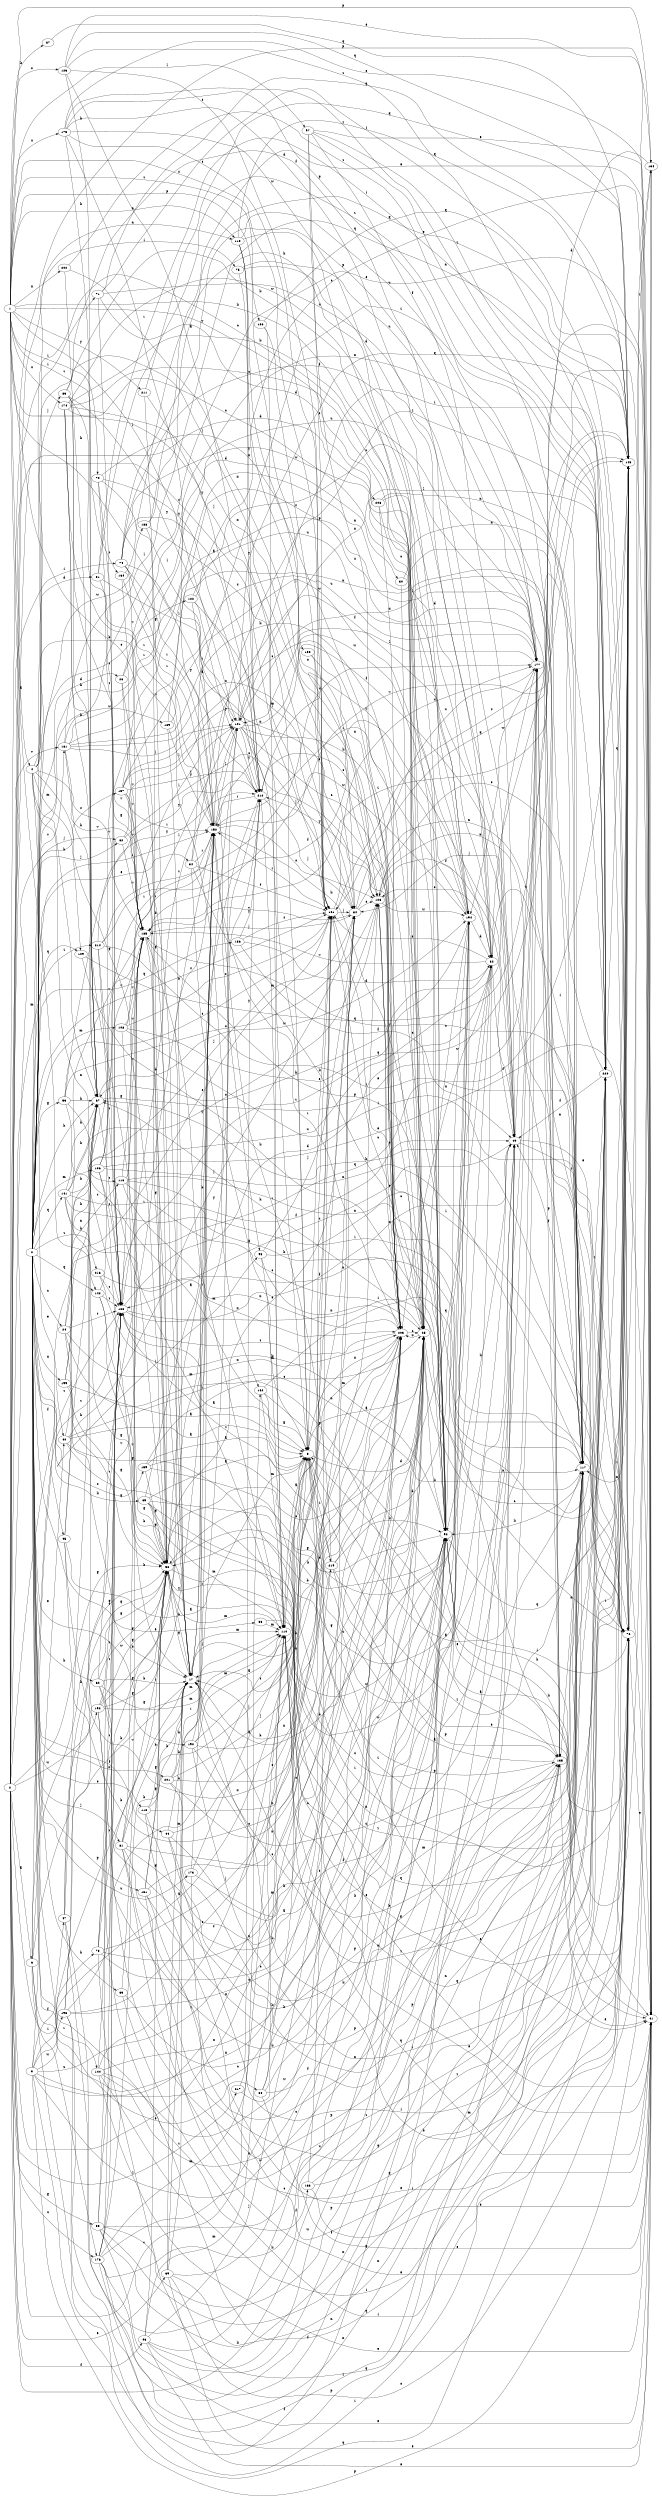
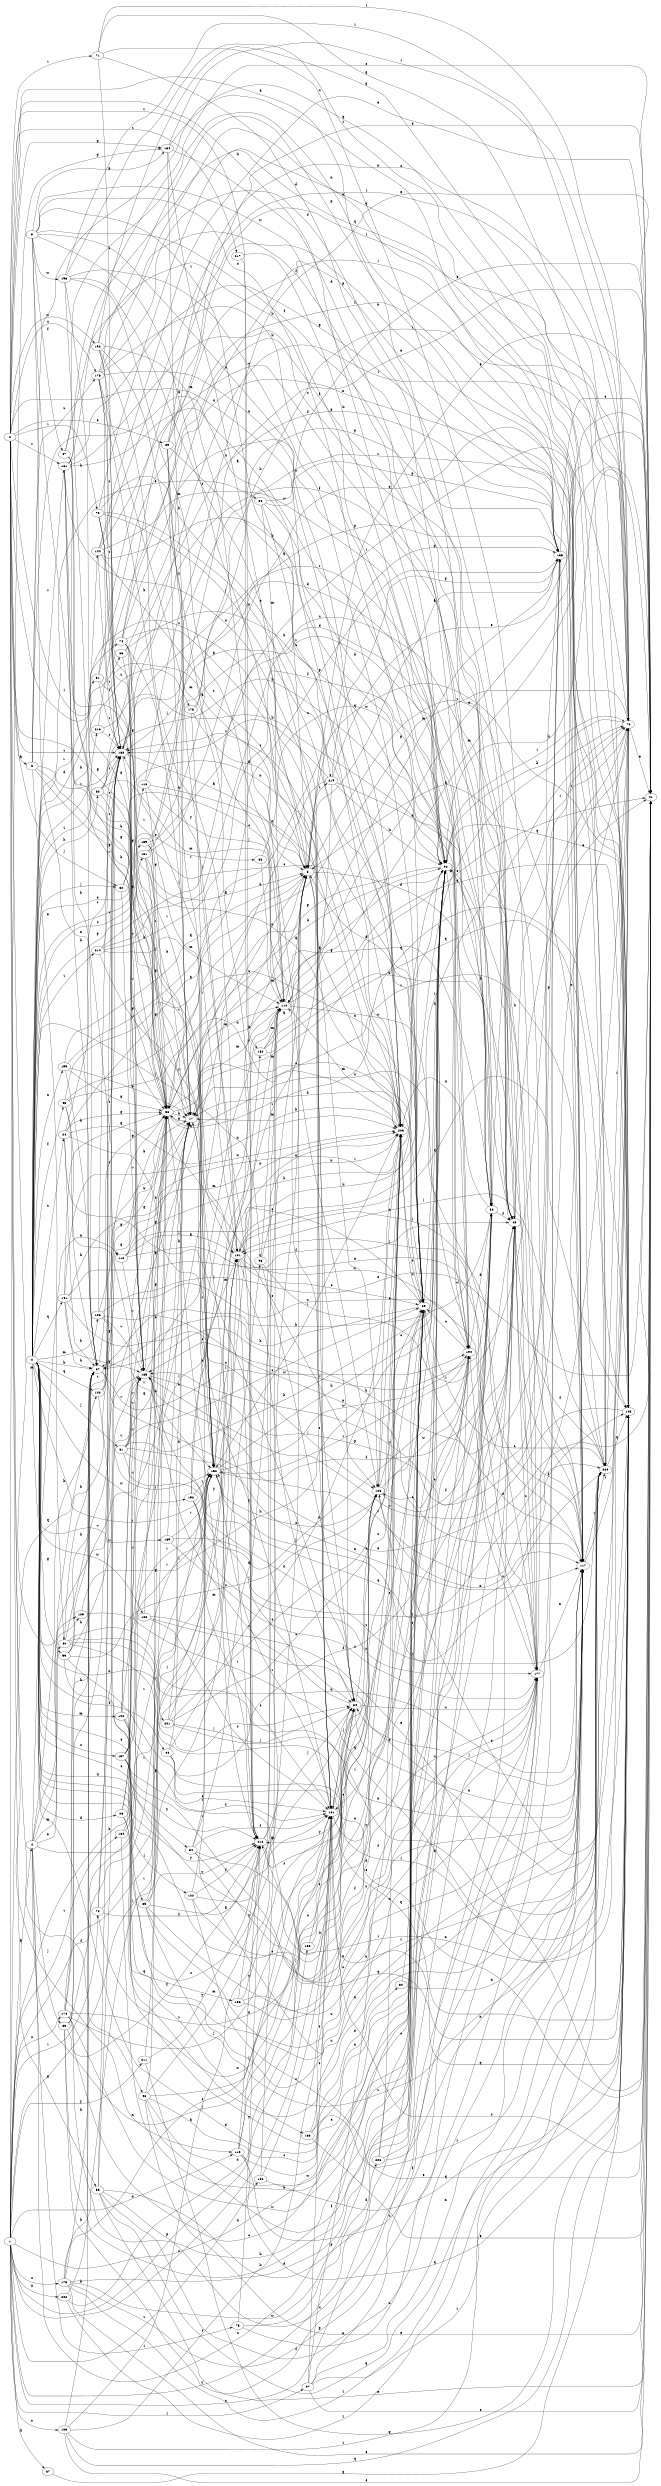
edge "76" -> "134": reversed
